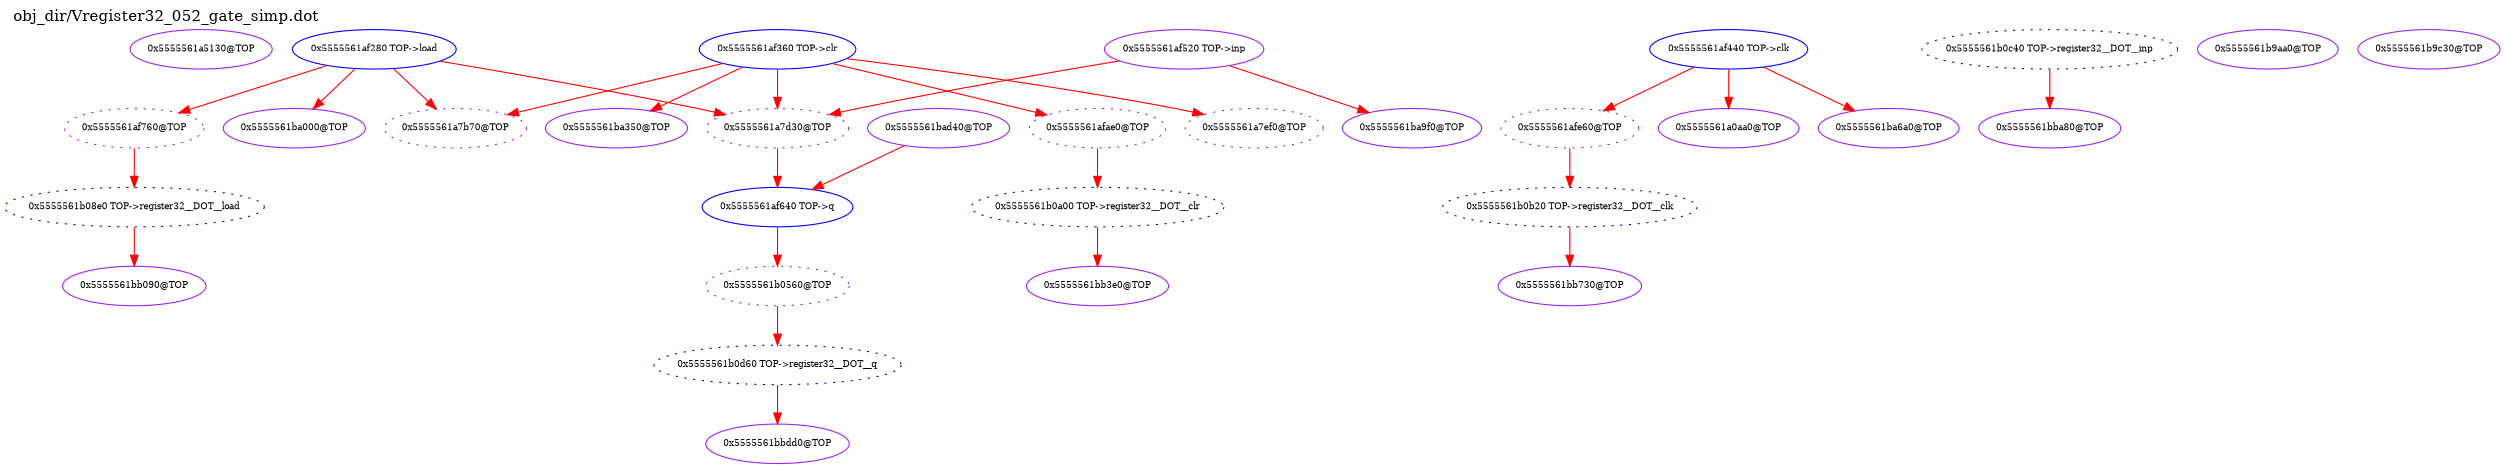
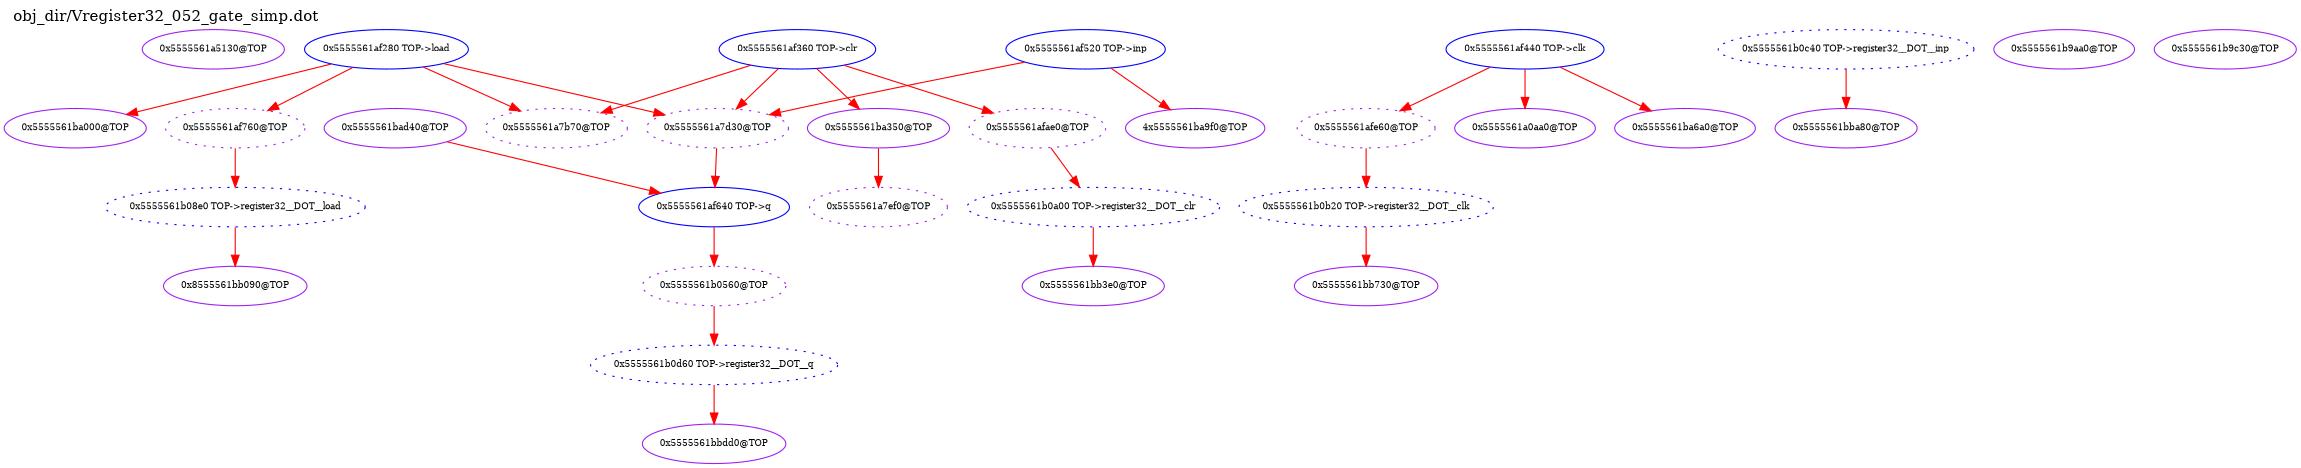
node "0x5555561af520 TOP->inp": color purple -> blue
edge "0x5555561af360 TOP->clr" -> "0x5555561a7ef0@TOP": now "0x5555561ba350@TOP" -> "0x5555561a7ef0@TOP"
node "0x5555561ba9f0@TOP": label "0x5555561ba9f0@TOP" -> "4x5555561ba9f0@TOP"
node "0x5555561bb090@TOP": label "0x5555561bb090@TOP" -> "0x8555561bb090@TOP"
